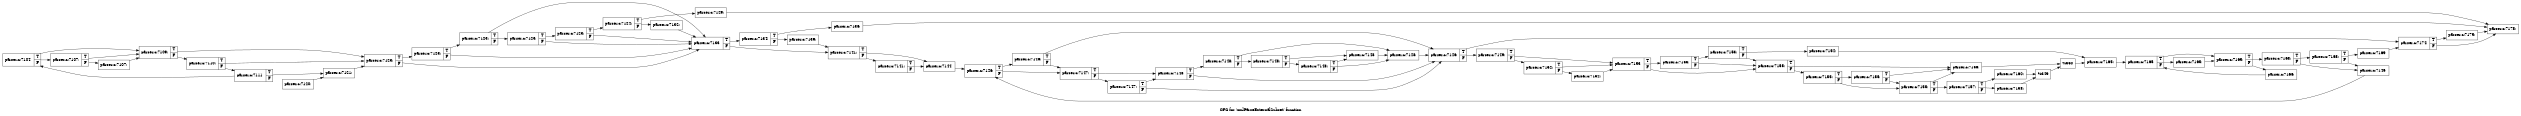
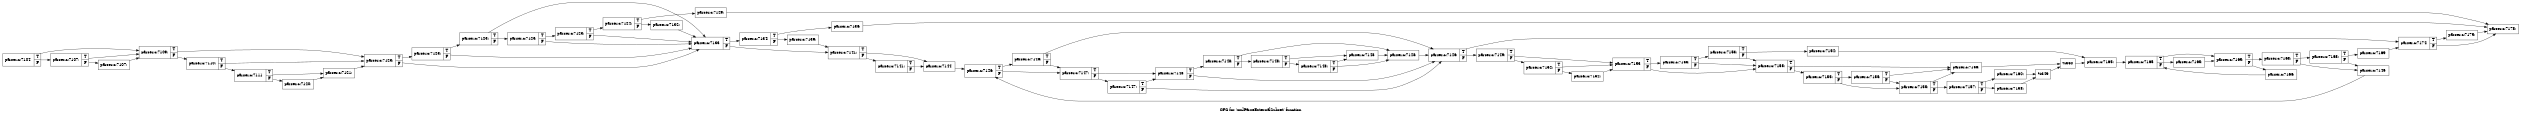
edge "parser.c:7111:" -> "parser.c:7104:": now "parser.c:7111:" -> "parser.c:7120:"
